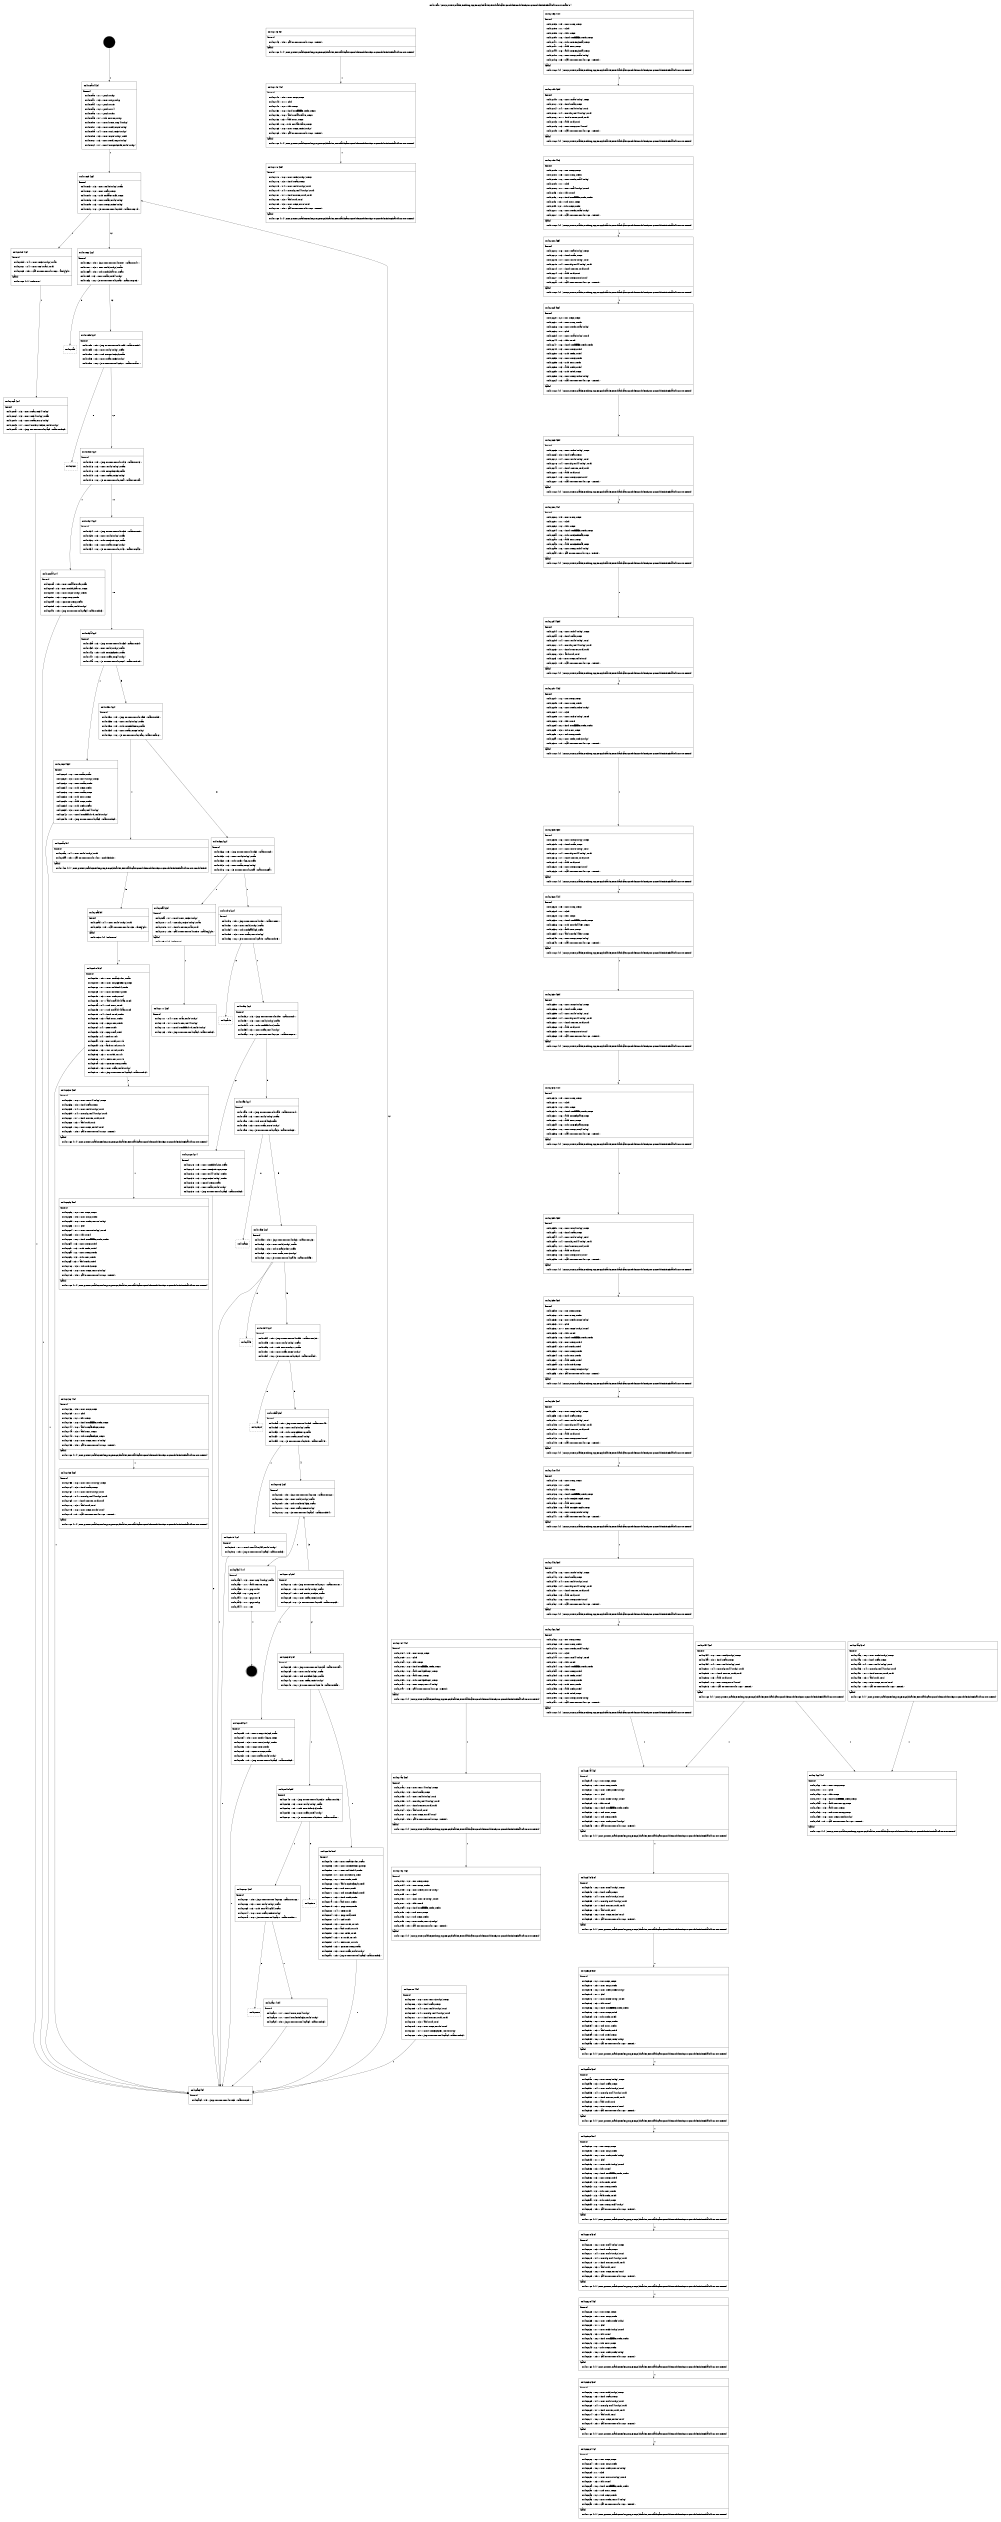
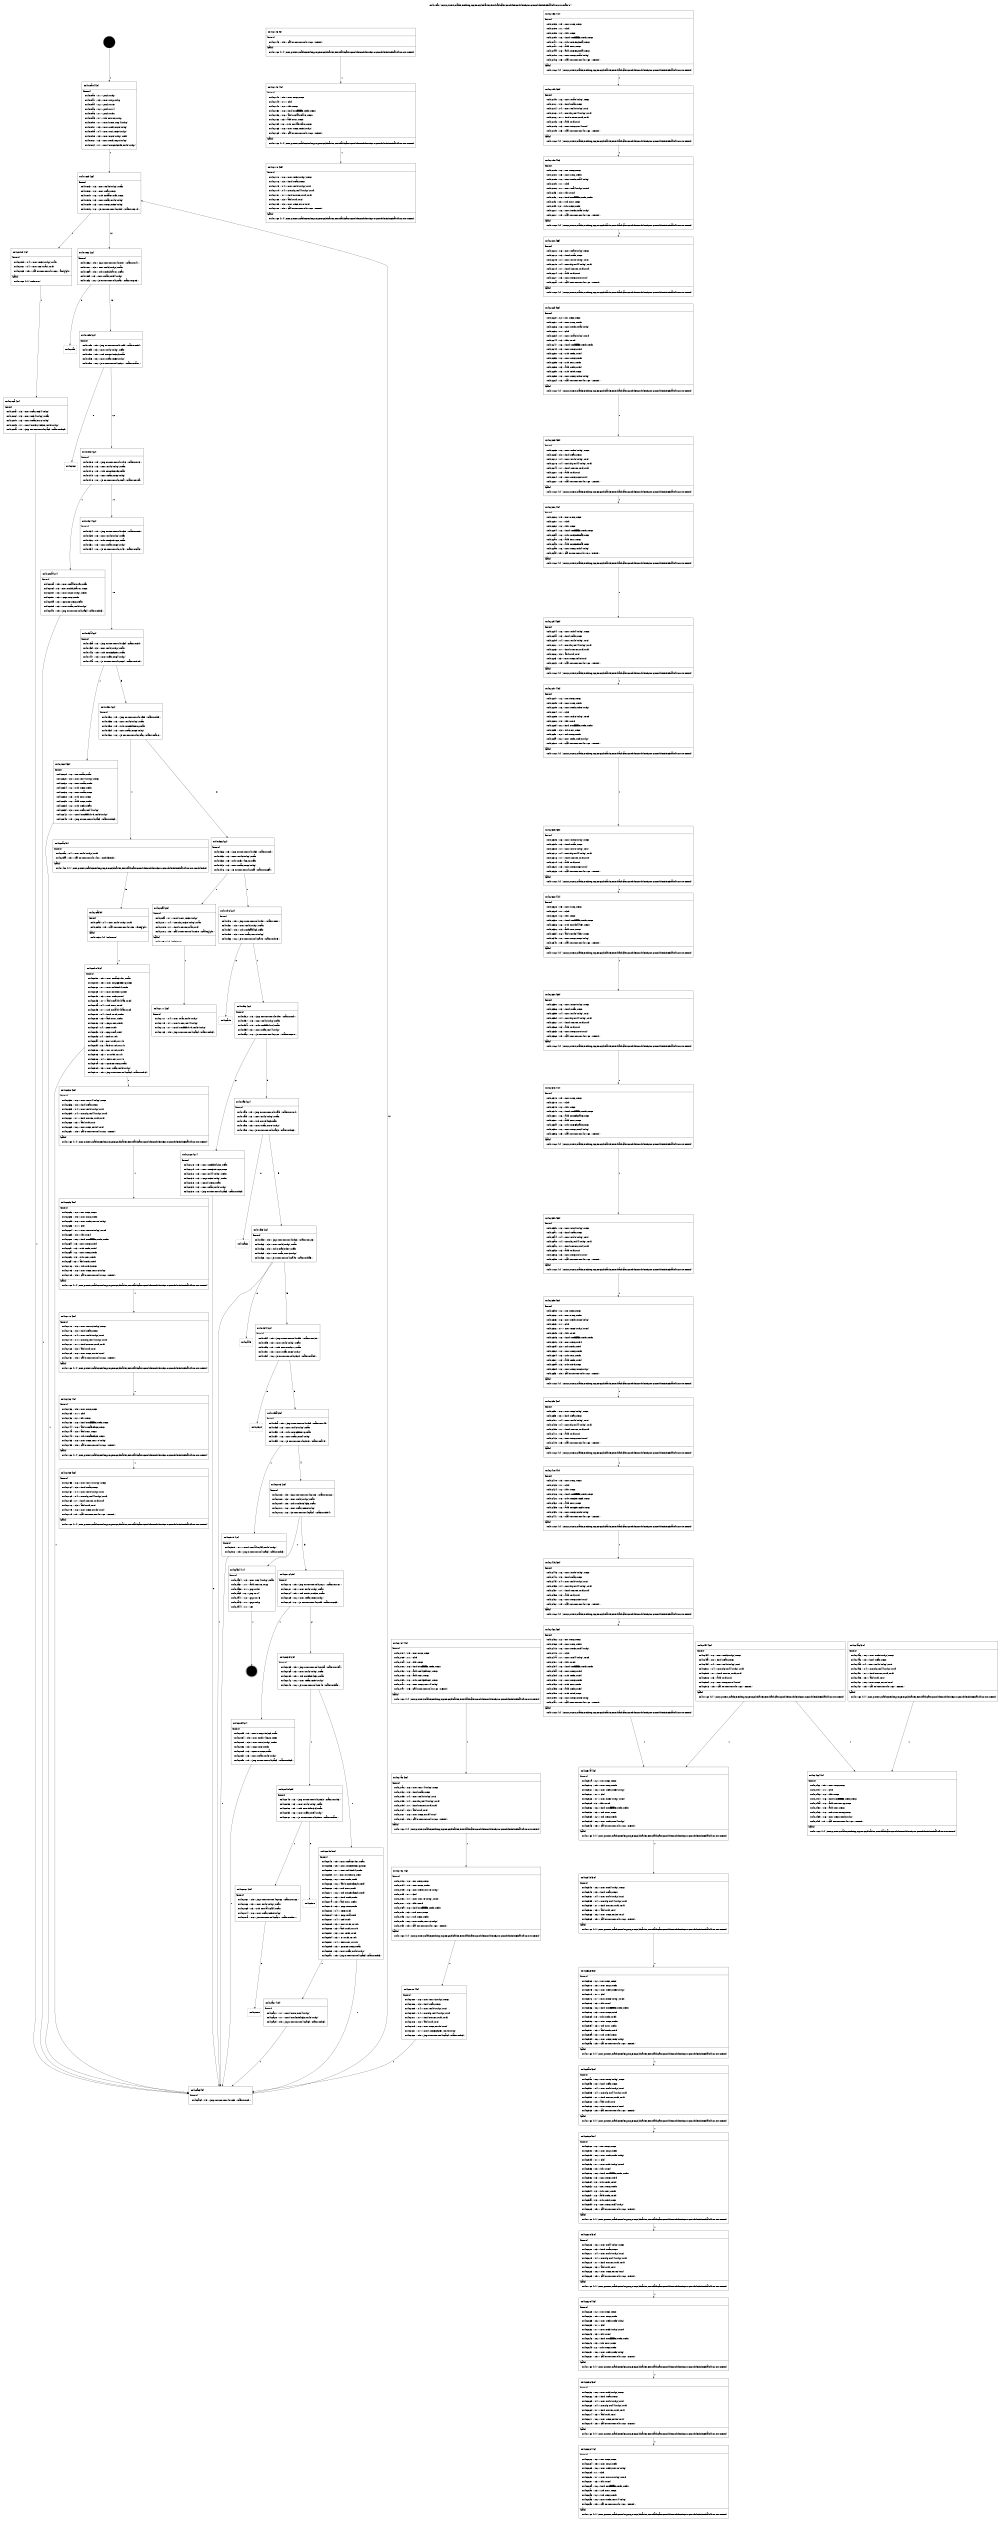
edge "0x4021bb [35]" -> "0x4021de [46]": added, label "1"
edge "0x40220c [35]" -> "0x40222f [58]": removed, label "1"
node "0x402710 [38]": added
edge "0x40201c [25]" -> "0x402003 [25]": reversed
edge "0x402067 [25]" -> "0x402a21 [19]": now "0x40284e [88]" -> "0x402a21 [19]"
edge "0x4027d2 [46]" -> "0x402800 [45]": added, label "1"
